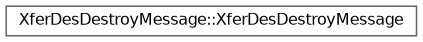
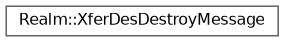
node "XferDesDestroyMessage::XferDesDestroyMessage": label "XferDesDestroyMessage::XferDesDestroyMessage" -> "Realm::XferDesDestroyMessage"
